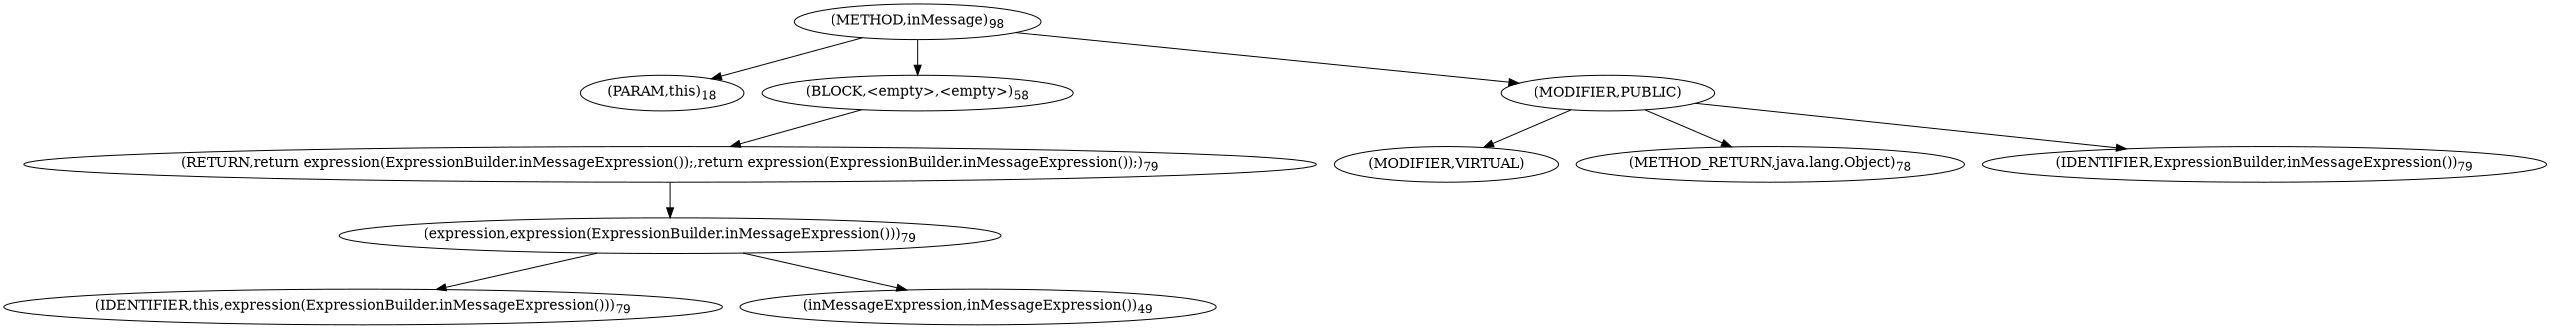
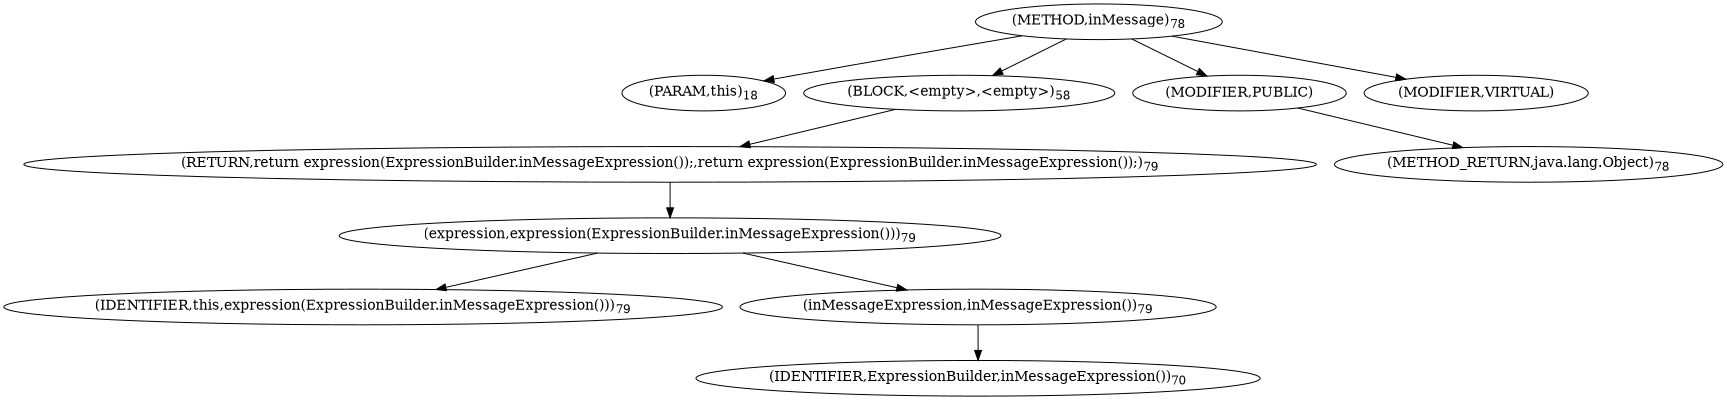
node "(METHOD,inMessage)": text "98" -> "78"
edge "(MODIFIER,PUBLIC)" -> "(IDENTIFIER,ExpressionBuilder,inMessageExpression())": now "(inMessageExpression,inMessageExpression())" -> "(IDENTIFIER,ExpressionBuilder,inMessageExpression())"
edge "(MODIFIER,PUBLIC)" -> "(MODIFIER,VIRTUAL)": now "(METHOD,inMessage)" -> "(MODIFIER,VIRTUAL)"
node "(IDENTIFIER,ExpressionBuilder,inMessageExpression())": text "79" -> "70"
node "(inMessageExpression,inMessageExpression())": text "49" -> "79"
